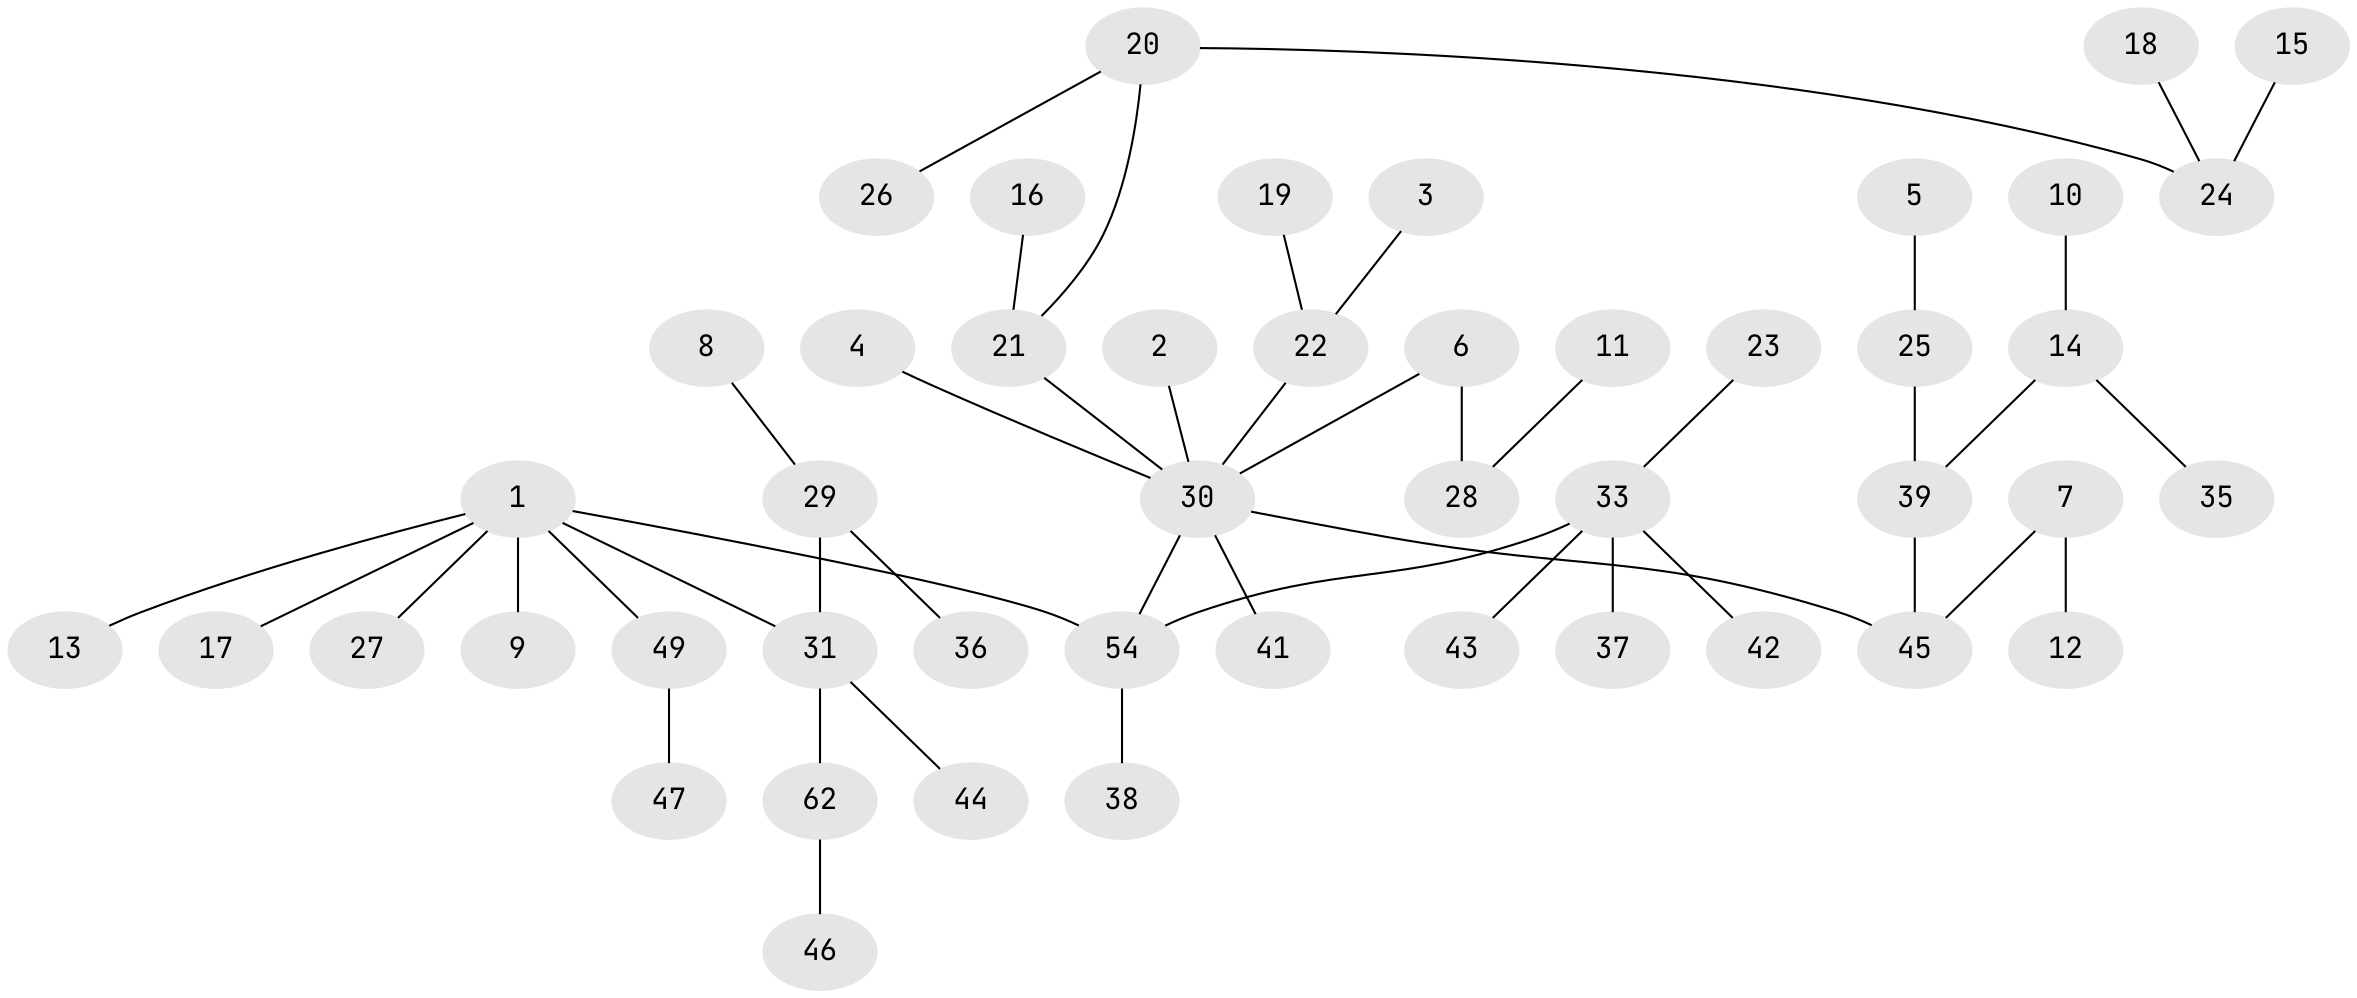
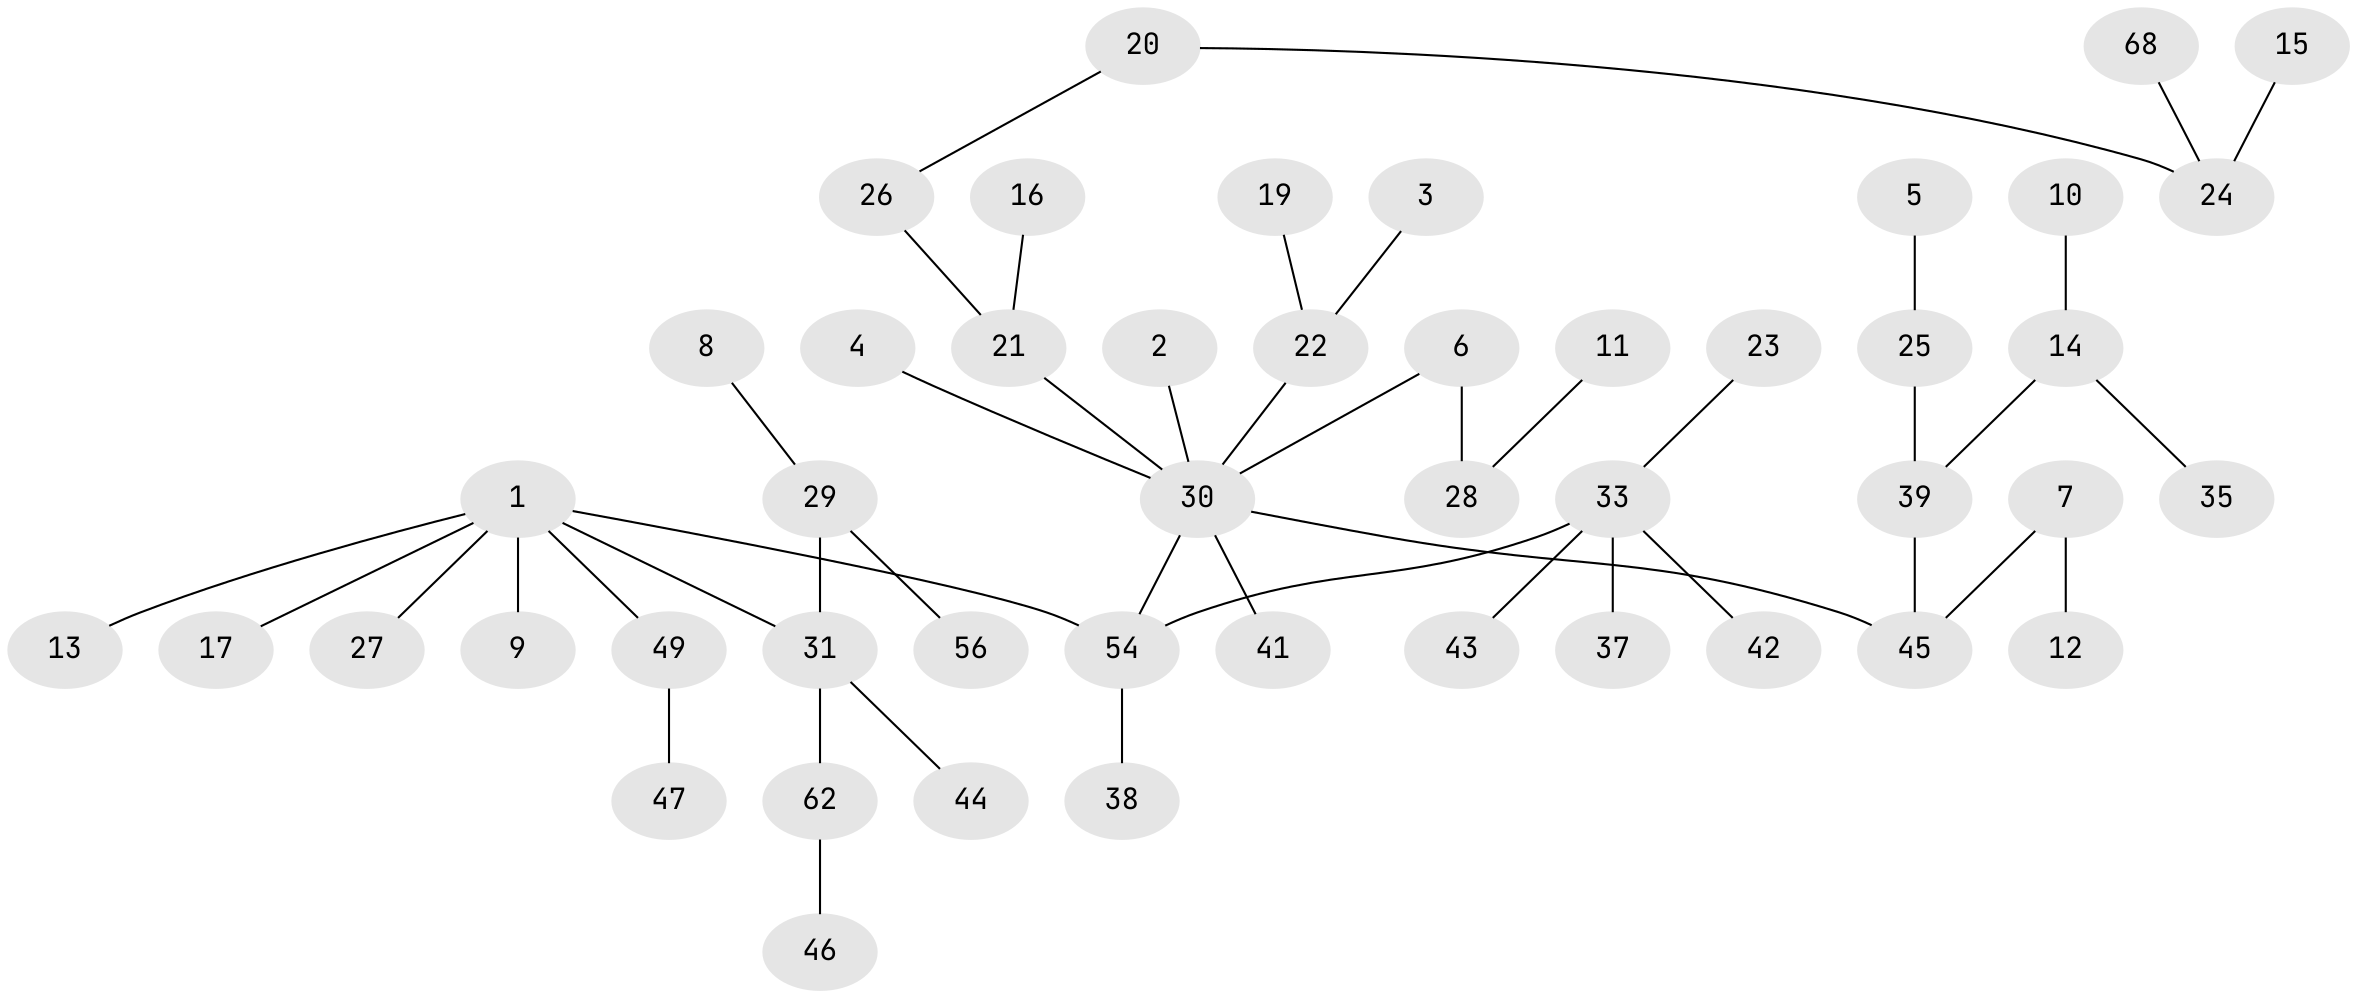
node "18": label "18" -> "68"
edge "20" -- "21": now "26" -- "21"
node "36": label "36" -> "56"
